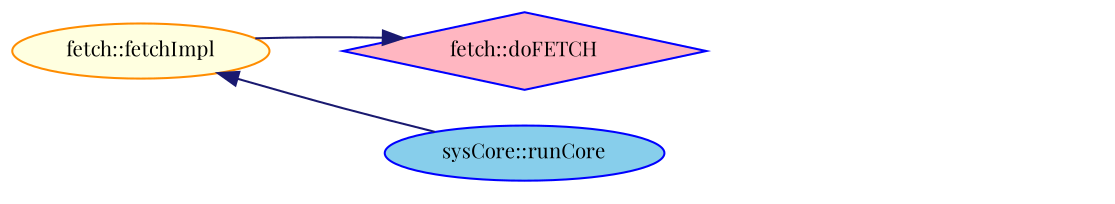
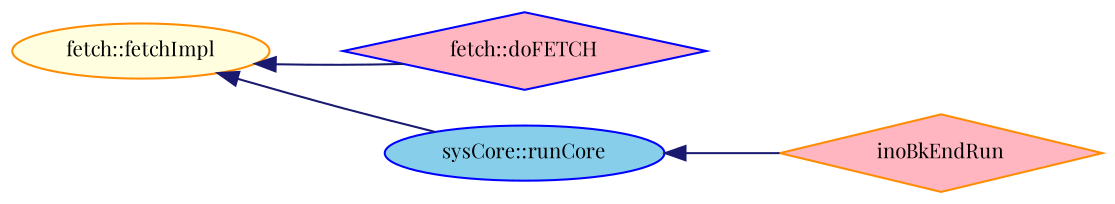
edge "fetch::fetchImpl" -> "fetch::doFETCH": reversed
node "inoBkEndRun": added
